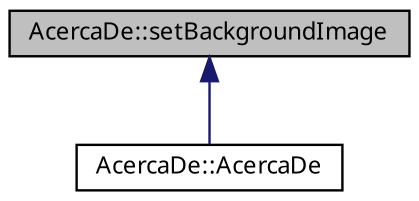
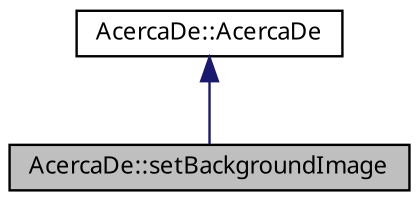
edge "AcercaDe::AcercaDe" -> "AcercaDe::setBackgroundImage": reversed
